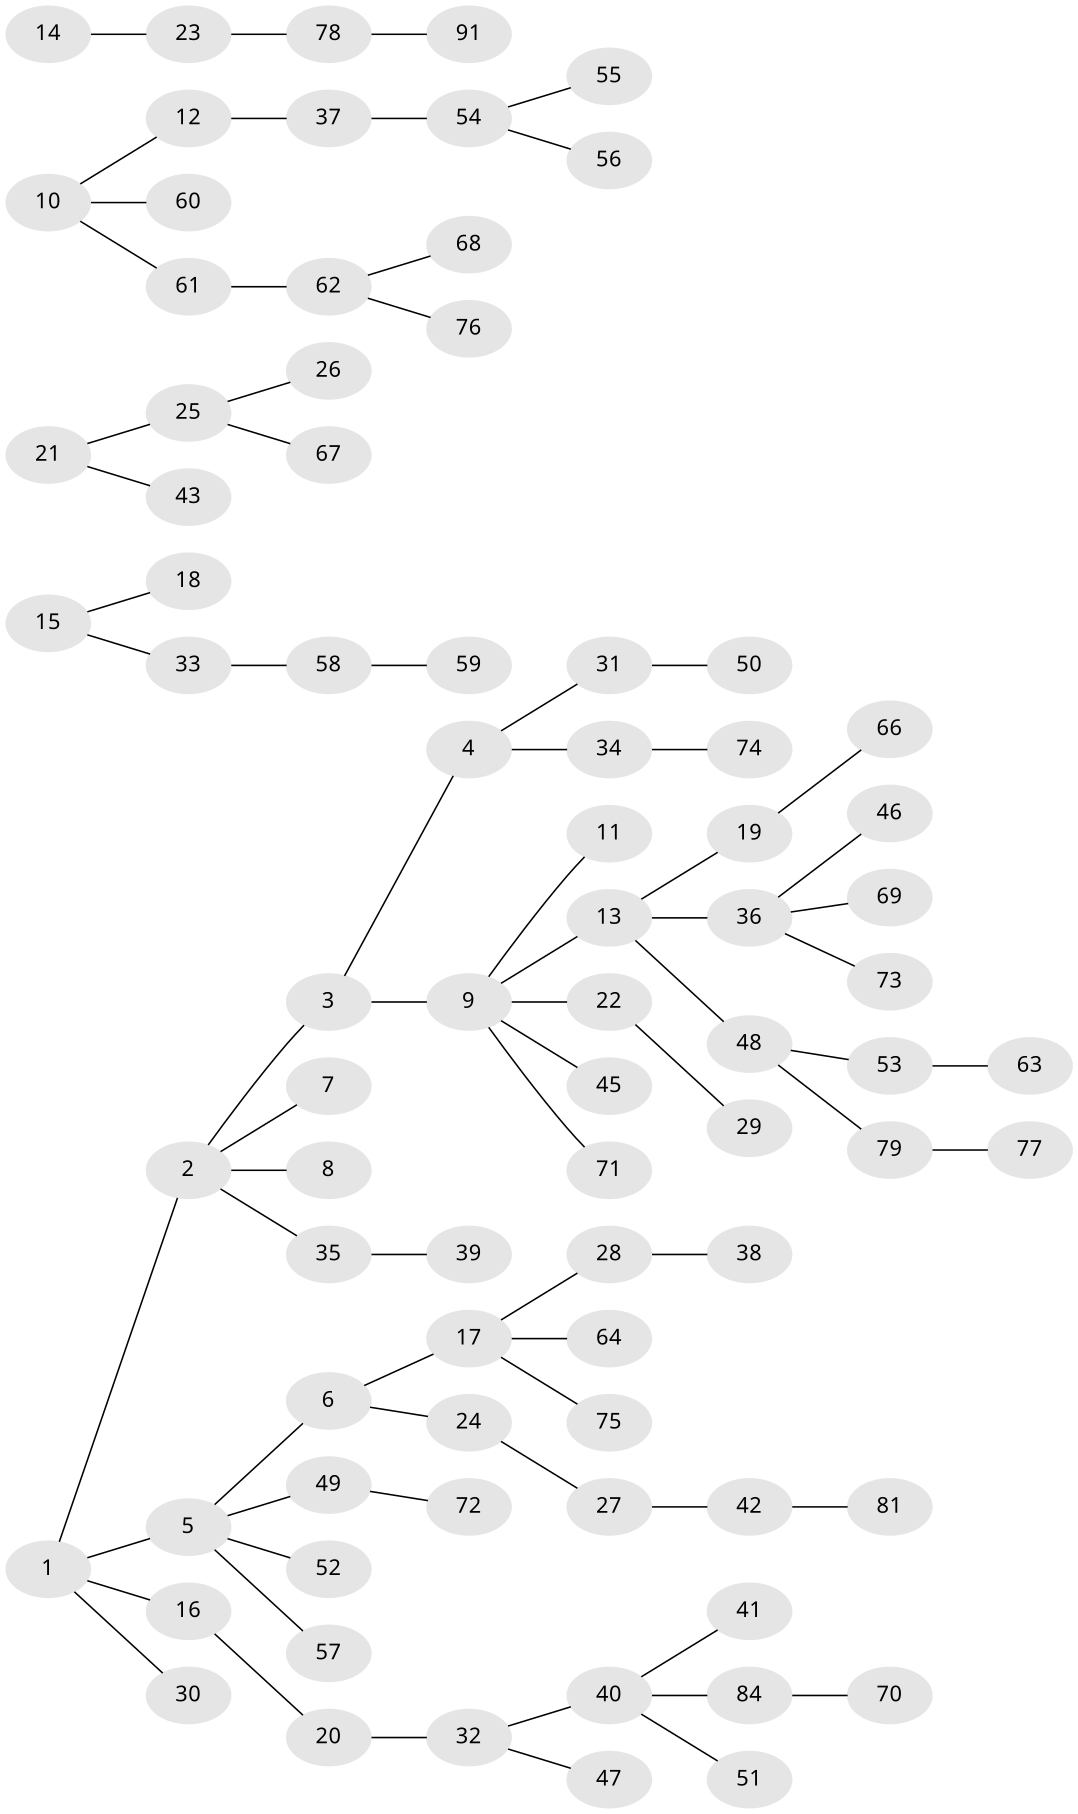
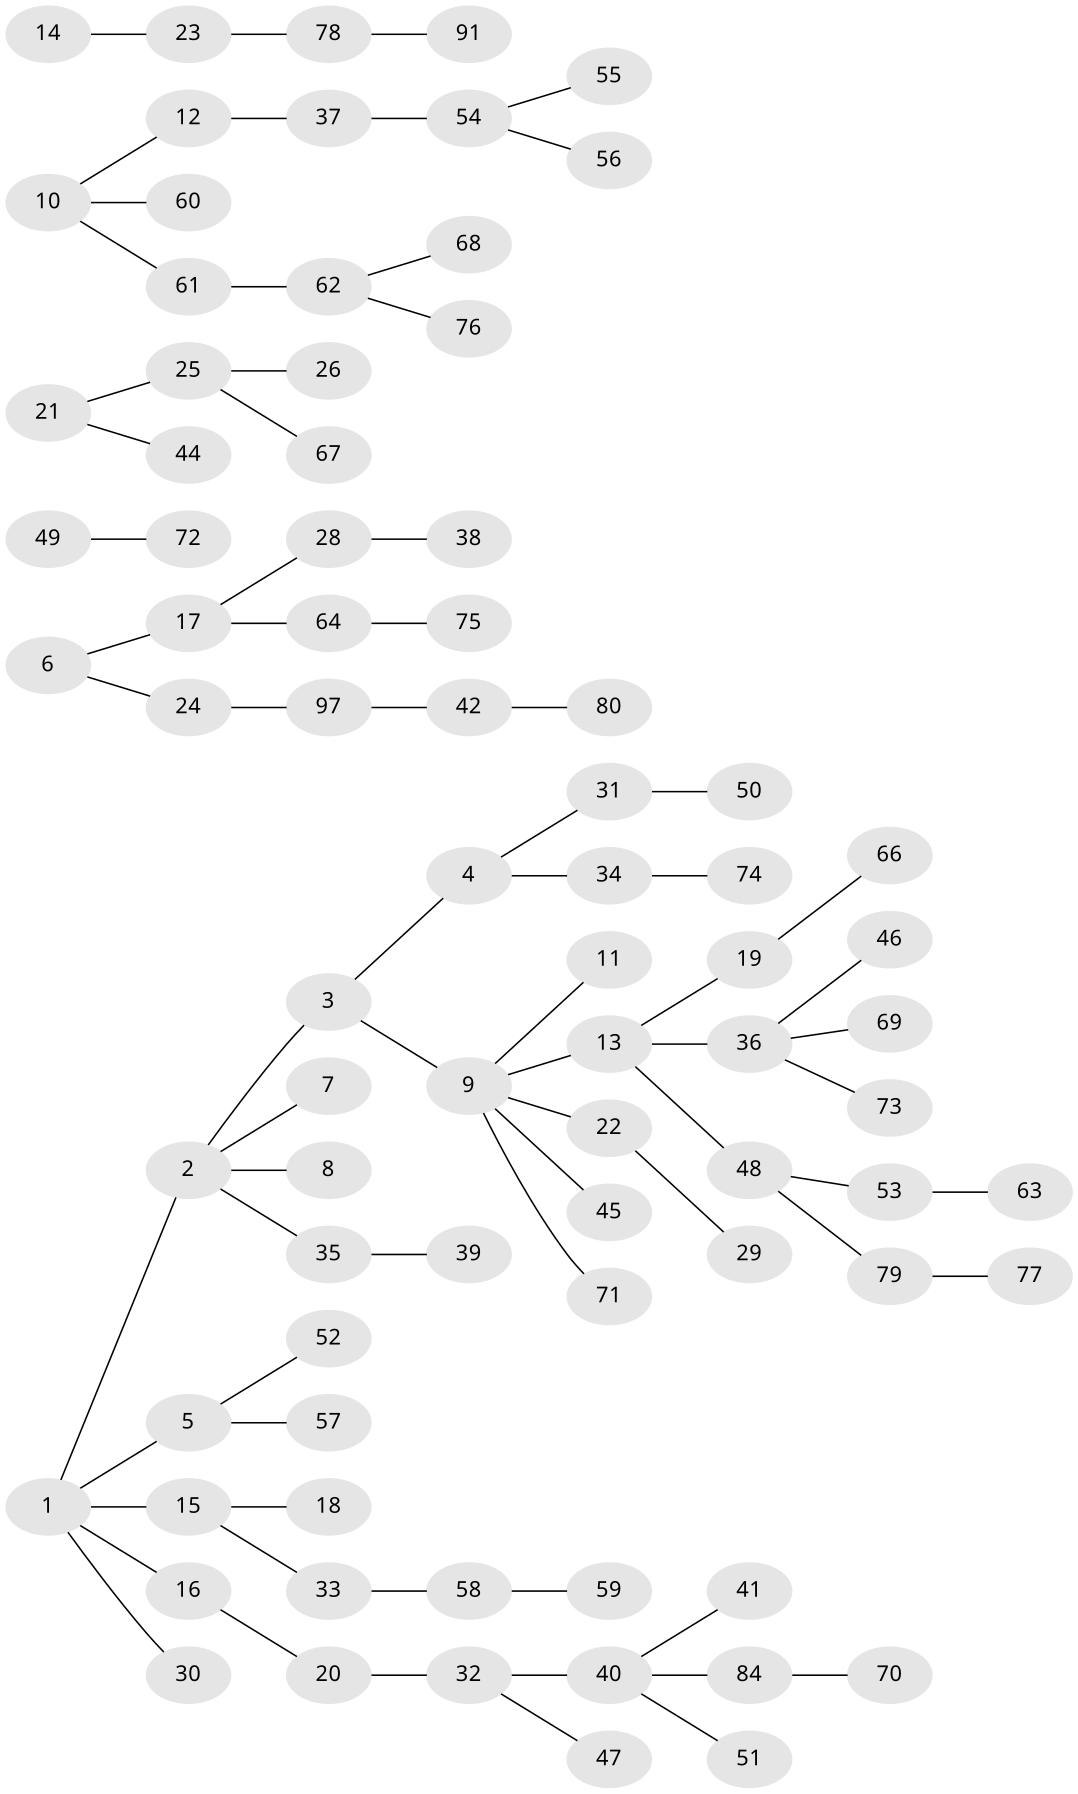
node "43": label "43" -> "44"
edge "17" -- "75": now "64" -- "75"
edge "6" -- "5": removed
edge "49" -- "5": removed
edge "1" -- "15": added
node "27": label "27" -> "97"
node "81": label "81" -> "80"
